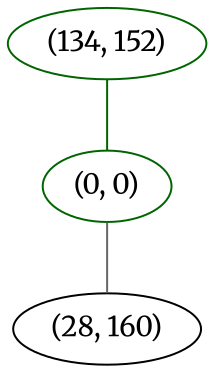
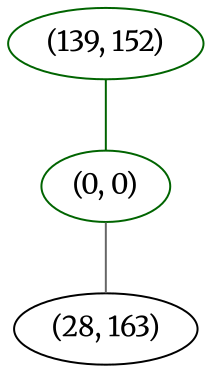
node "(134, 152)": label "(134, 152)" -> "(139, 152)"
node "(28, 160)": label "(28, 160)" -> "(28, 163)"
